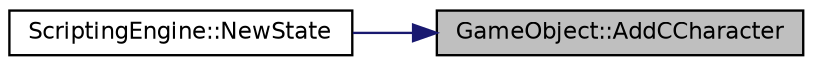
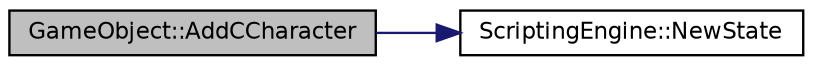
edge "ScriptingEngine::NewState" -> "GameObject::AddCCharacter": reversed
